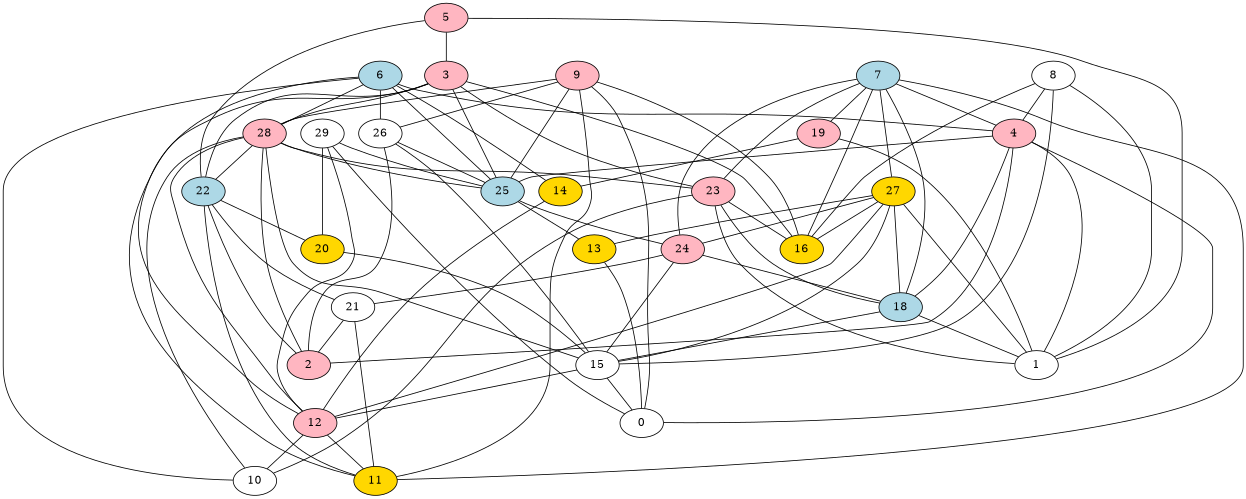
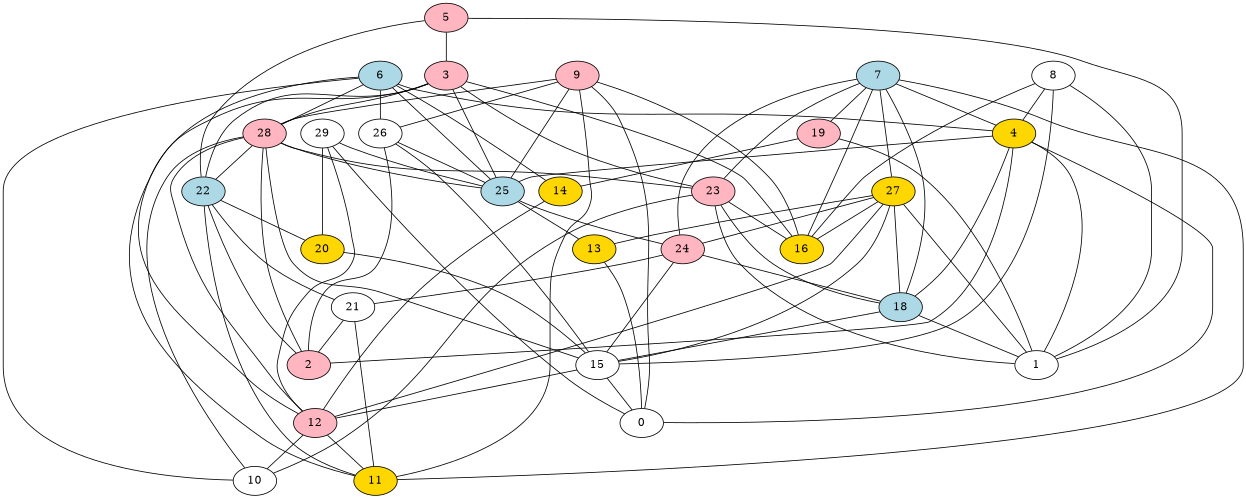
node "4": fillcolor lightpink -> gold
